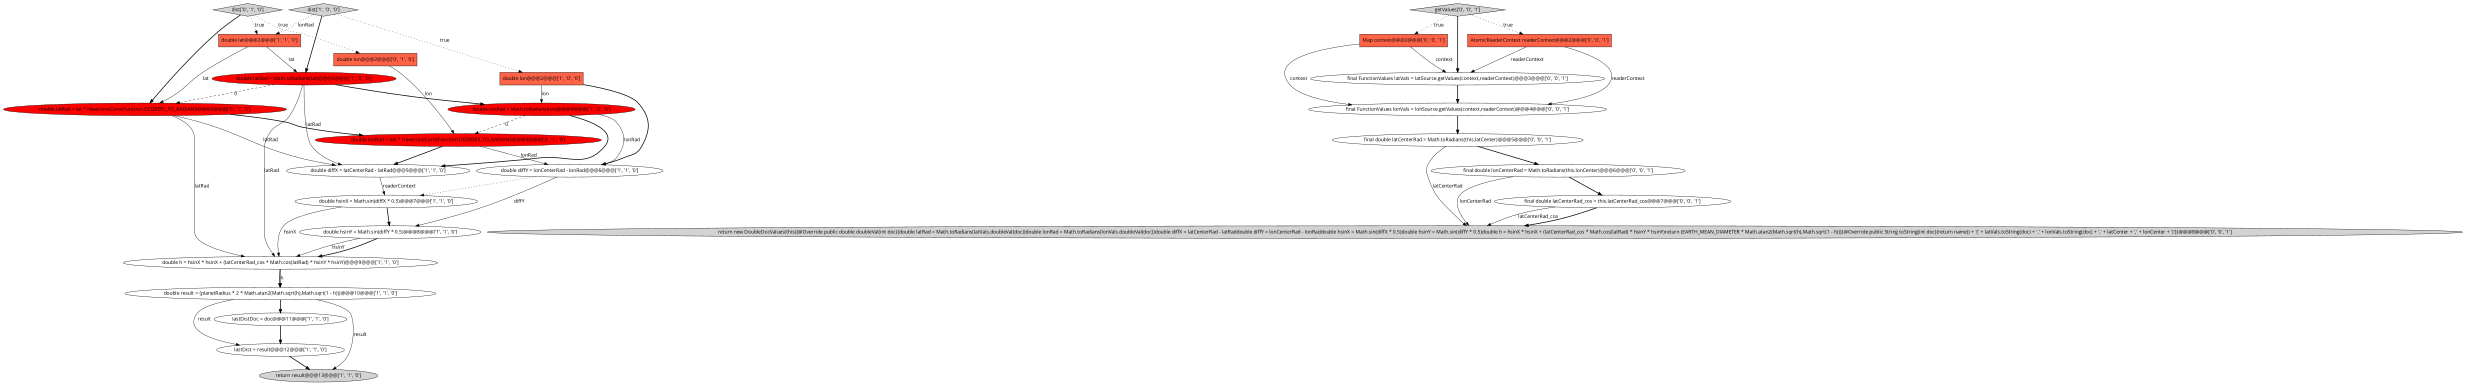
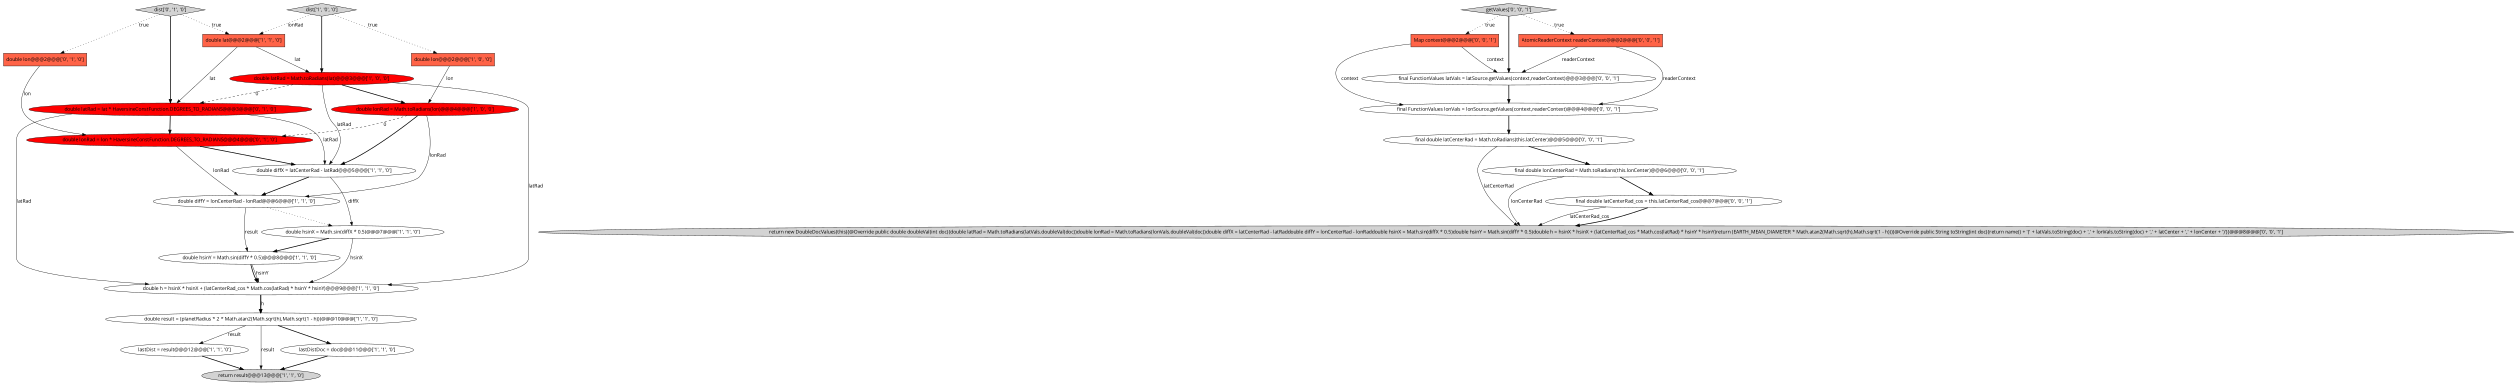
edge "double lon@@@2@@@['1', '0', '0']" -> "double diffY = lonCenterRad - lonRad@@@6@@@['1', '1', '0']": now "double diffX = latCenterRad - latRad@@@5@@@['1', '1', '0']" -> "double diffY = lonCenterRad - lonRad@@@6@@@['1', '1', '0']"
edge "double diffX = latCenterRad - latRad@@@5@@@['1', '1', '0']" -> "double hsinX = Math.sin(diffX * 0.5)@@@7@@@['1', '1', '0']": label "readerContext" -> "diffX"
edge "double diffY = lonCenterRad - lonRad@@@6@@@['1', '1', '0']" -> "double hsinY = Math.sin(diffY * 0.5)@@@8@@@['1', '1', '0']": label "diffY" -> "result"
edge "lastDistDoc = doc@@@11@@@['1', '1', '0']" -> "lastDist = result@@@12@@@['1', '1', '0']": now "lastDistDoc = doc@@@11@@@['1', '1', '0']" -> "return result@@@13@@@['1', '1', '0']"
